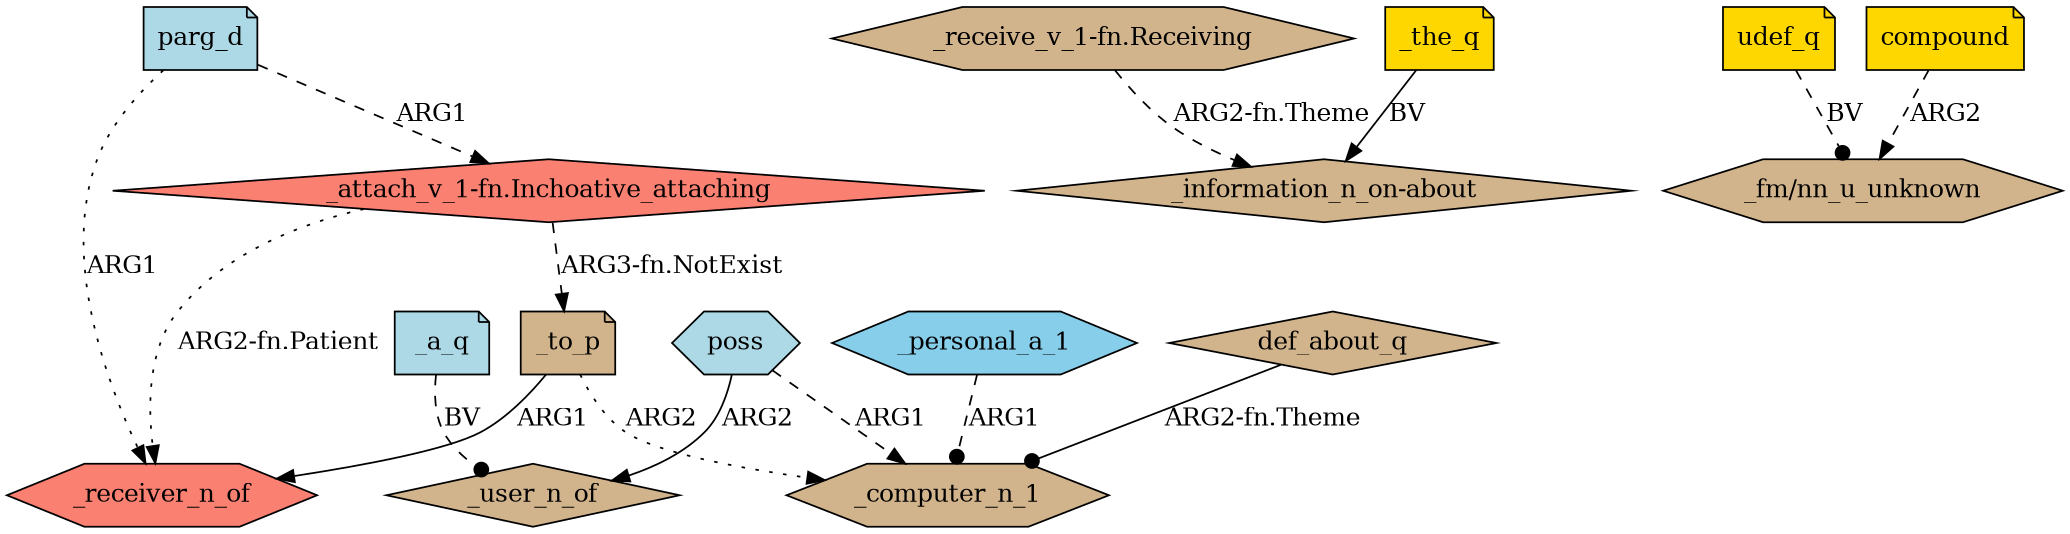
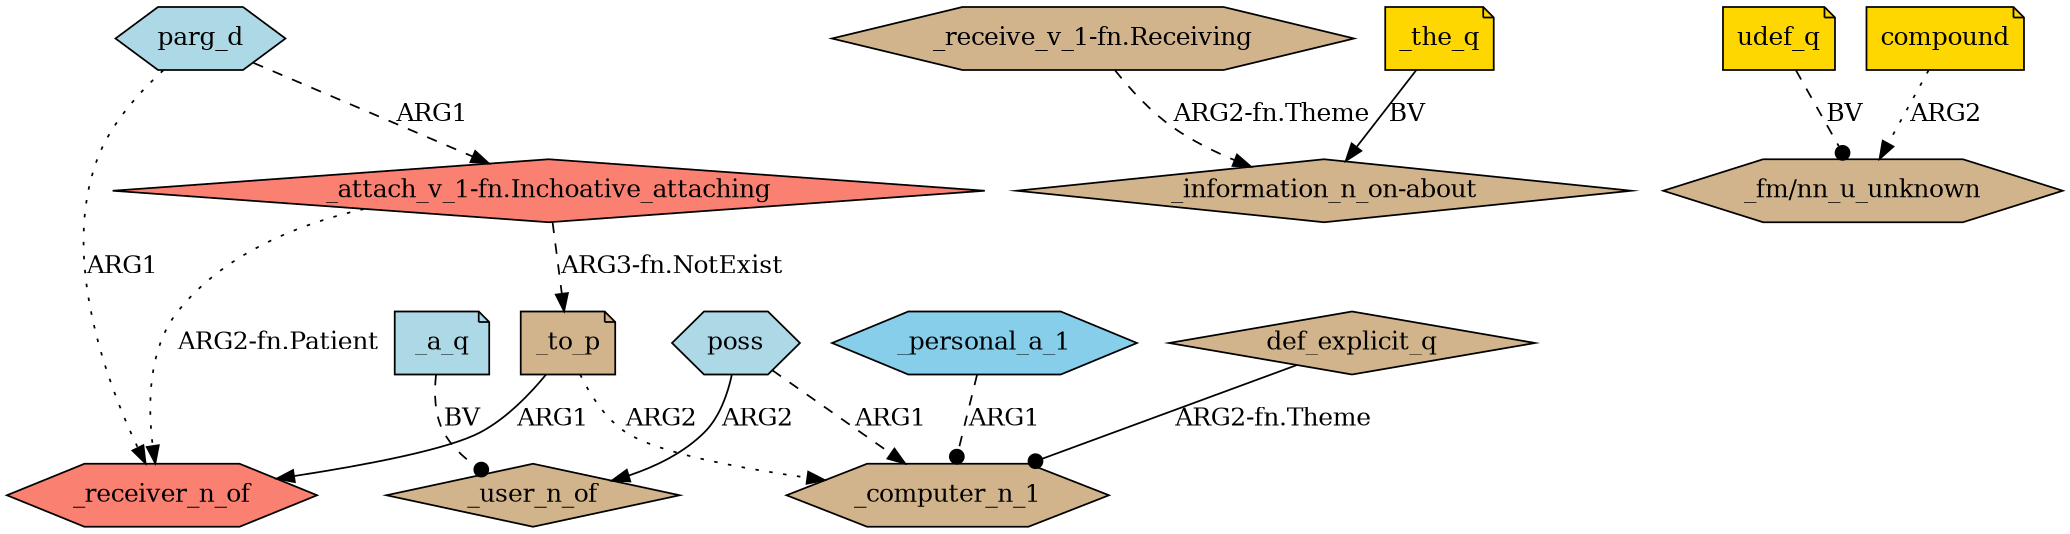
node "parg_d": shape note -> hexagon
edge "compound" -> "_fm/nn_u_unknown": style dashed -> dotted
node "def_about_q": label "def_about_q" -> "def_explicit_q"
